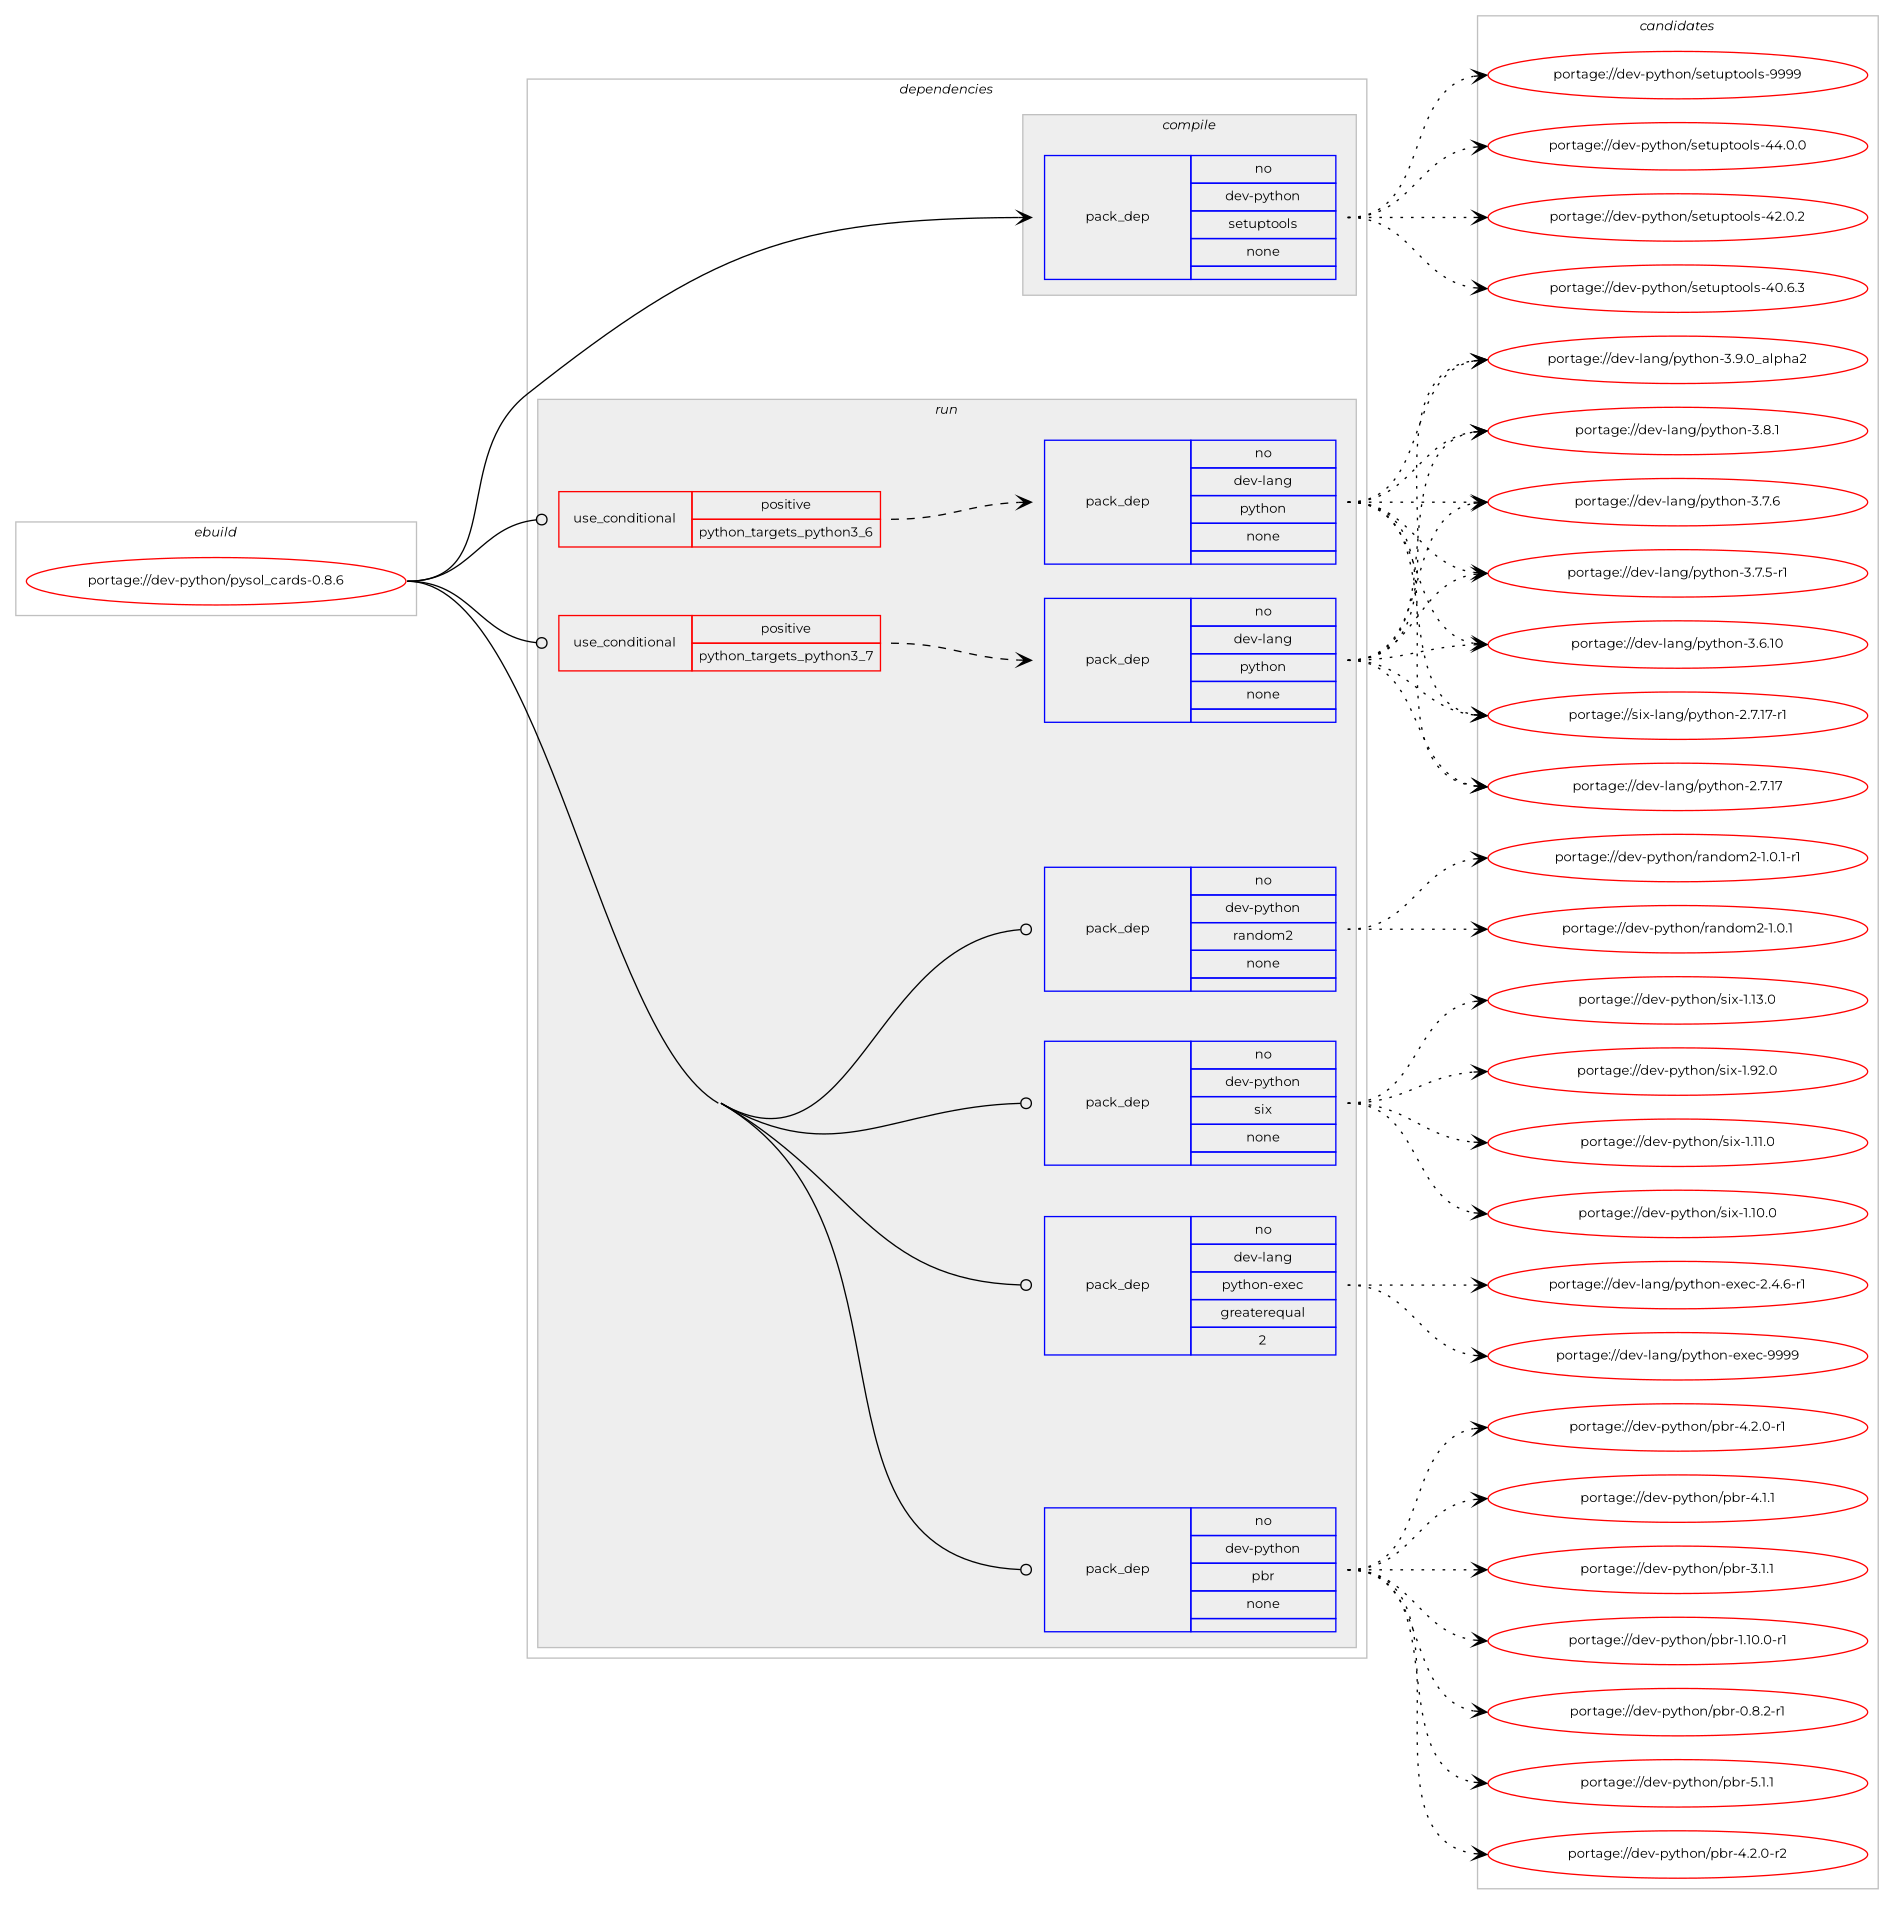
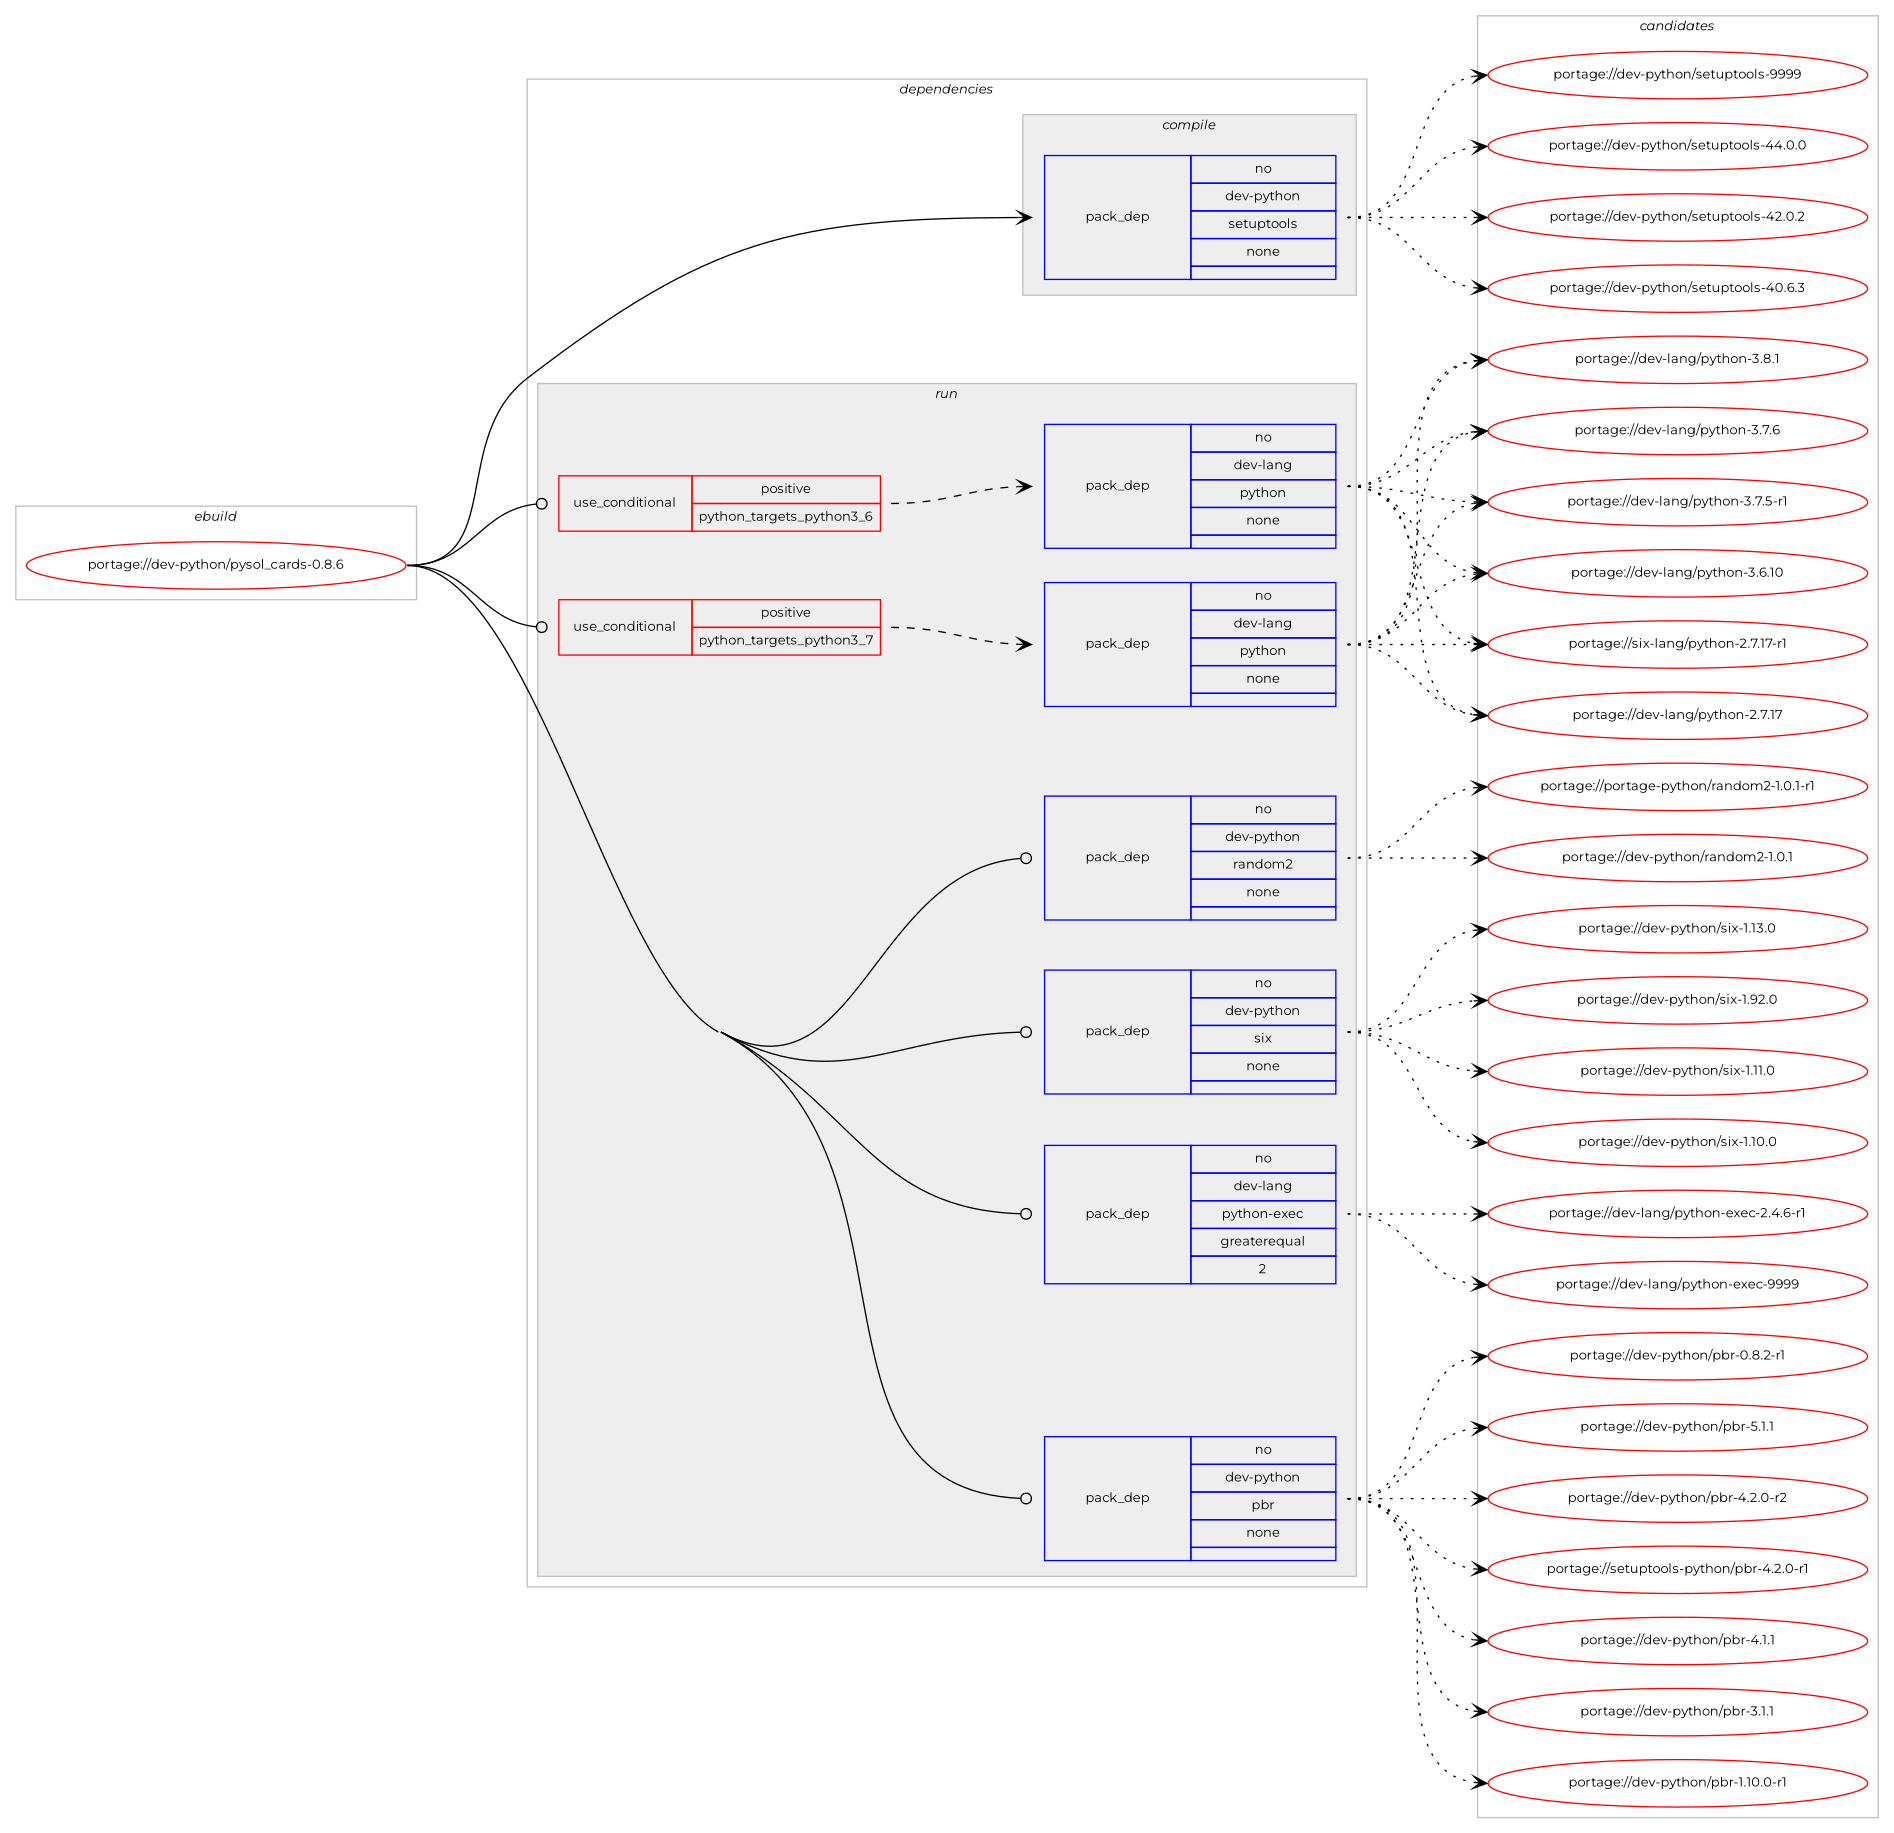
node "portage://dev-lang/python-3.9.0_alpha2": removed
node "portage://dev-python/random2-1.0.1-r1": label "portage://dev-python/random2-1.0.1-r1" -> "portage://portage-python/random2-1.0.1-r1"
node "portage://dev-python/pbr-4.2.0-r1": label "portage://dev-python/pbr-4.2.0-r1" -> "portage://setuptools-python/pbr-4.2.0-r1"
